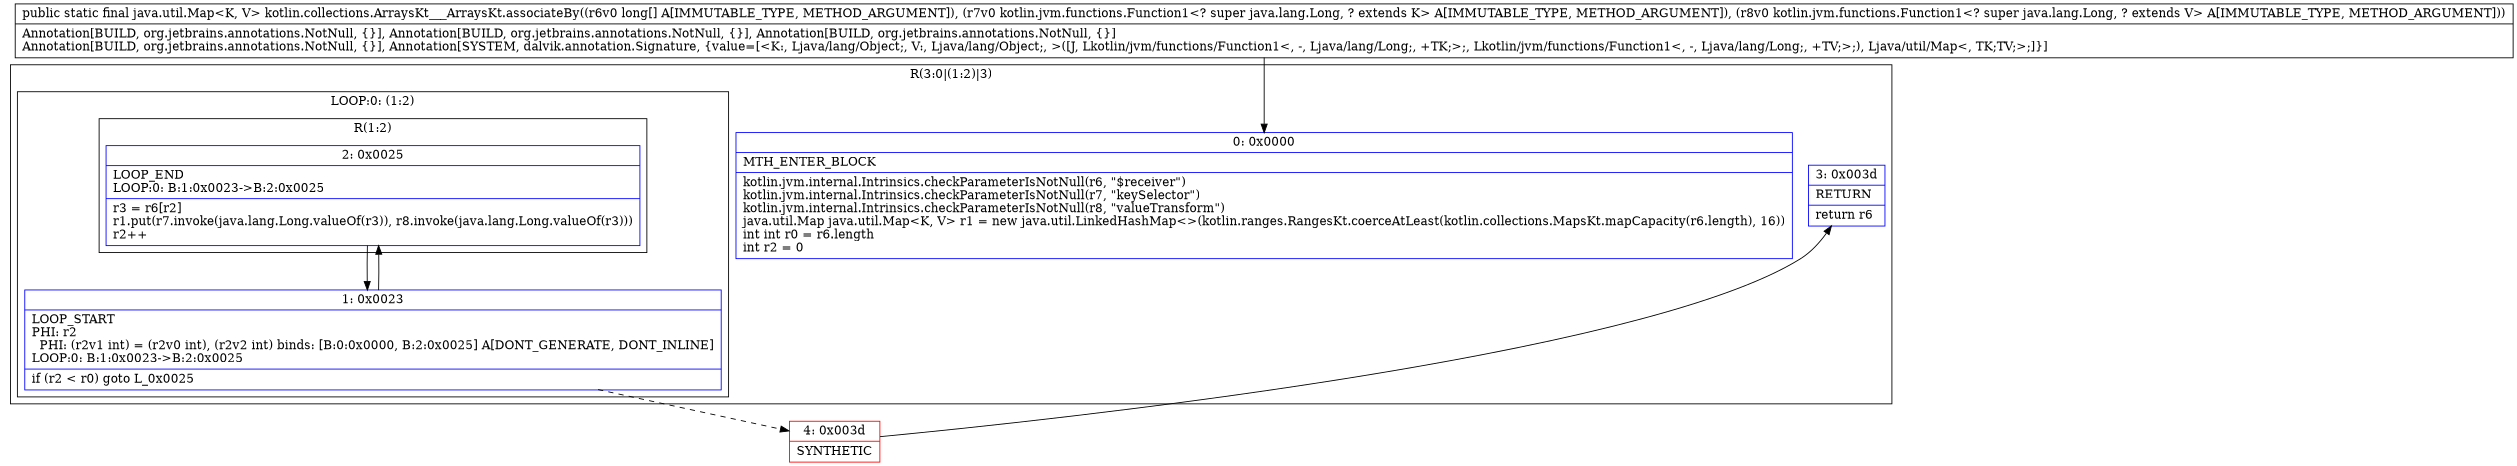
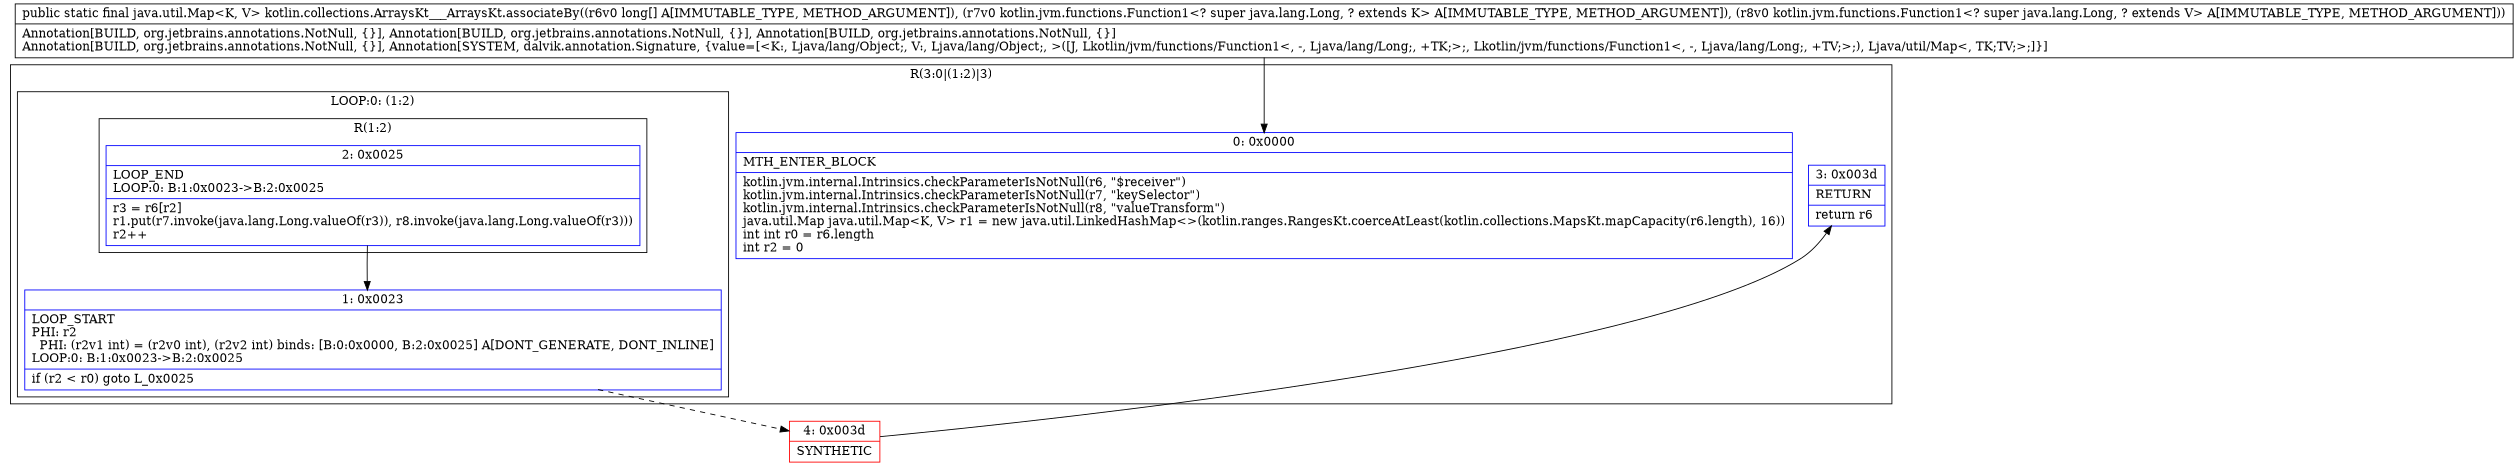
edge "1: 0x0023" -> "2: 0x0025": removed
